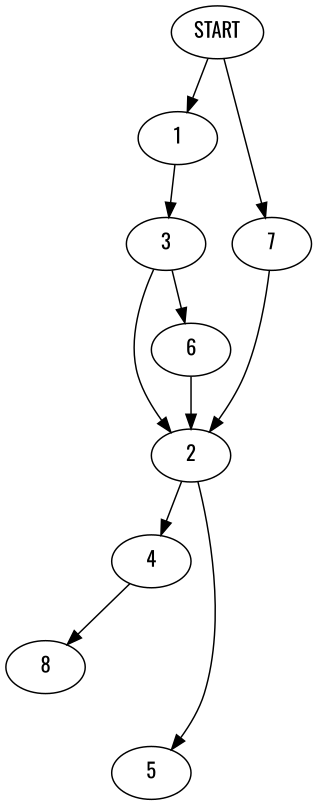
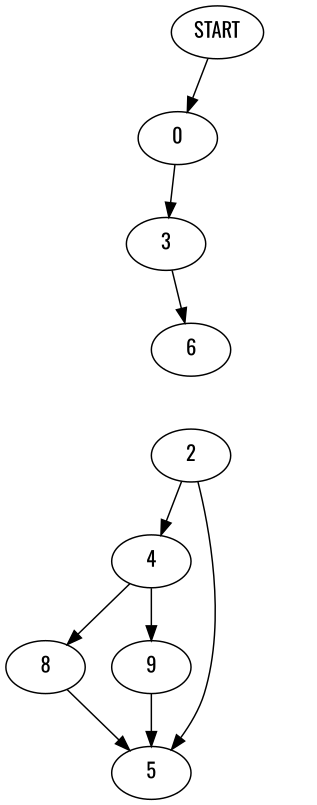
node "1": label "1" -> "0"
node "7": removed
edge "3" -> "2": removed
edge "6" -> "2": removed
node "9": added
edge "8" -> "5": added
